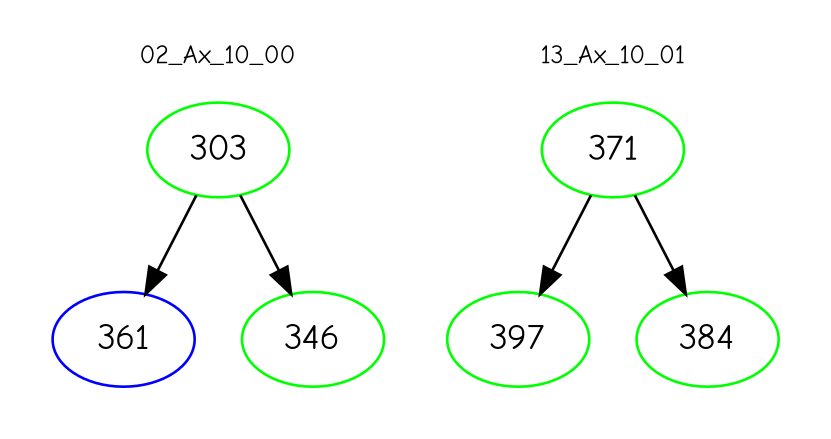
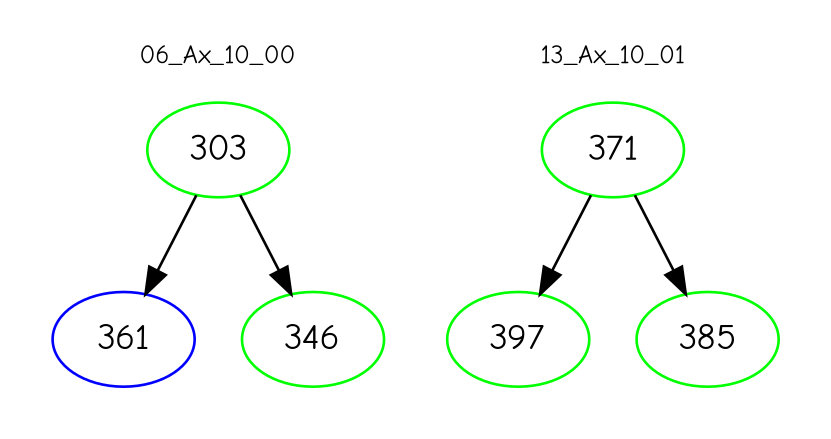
cluster "02_Ax_10_00": label "02_Ax_10_00" -> "06_Ax_10_00"
node "384": label "384" -> "385"
